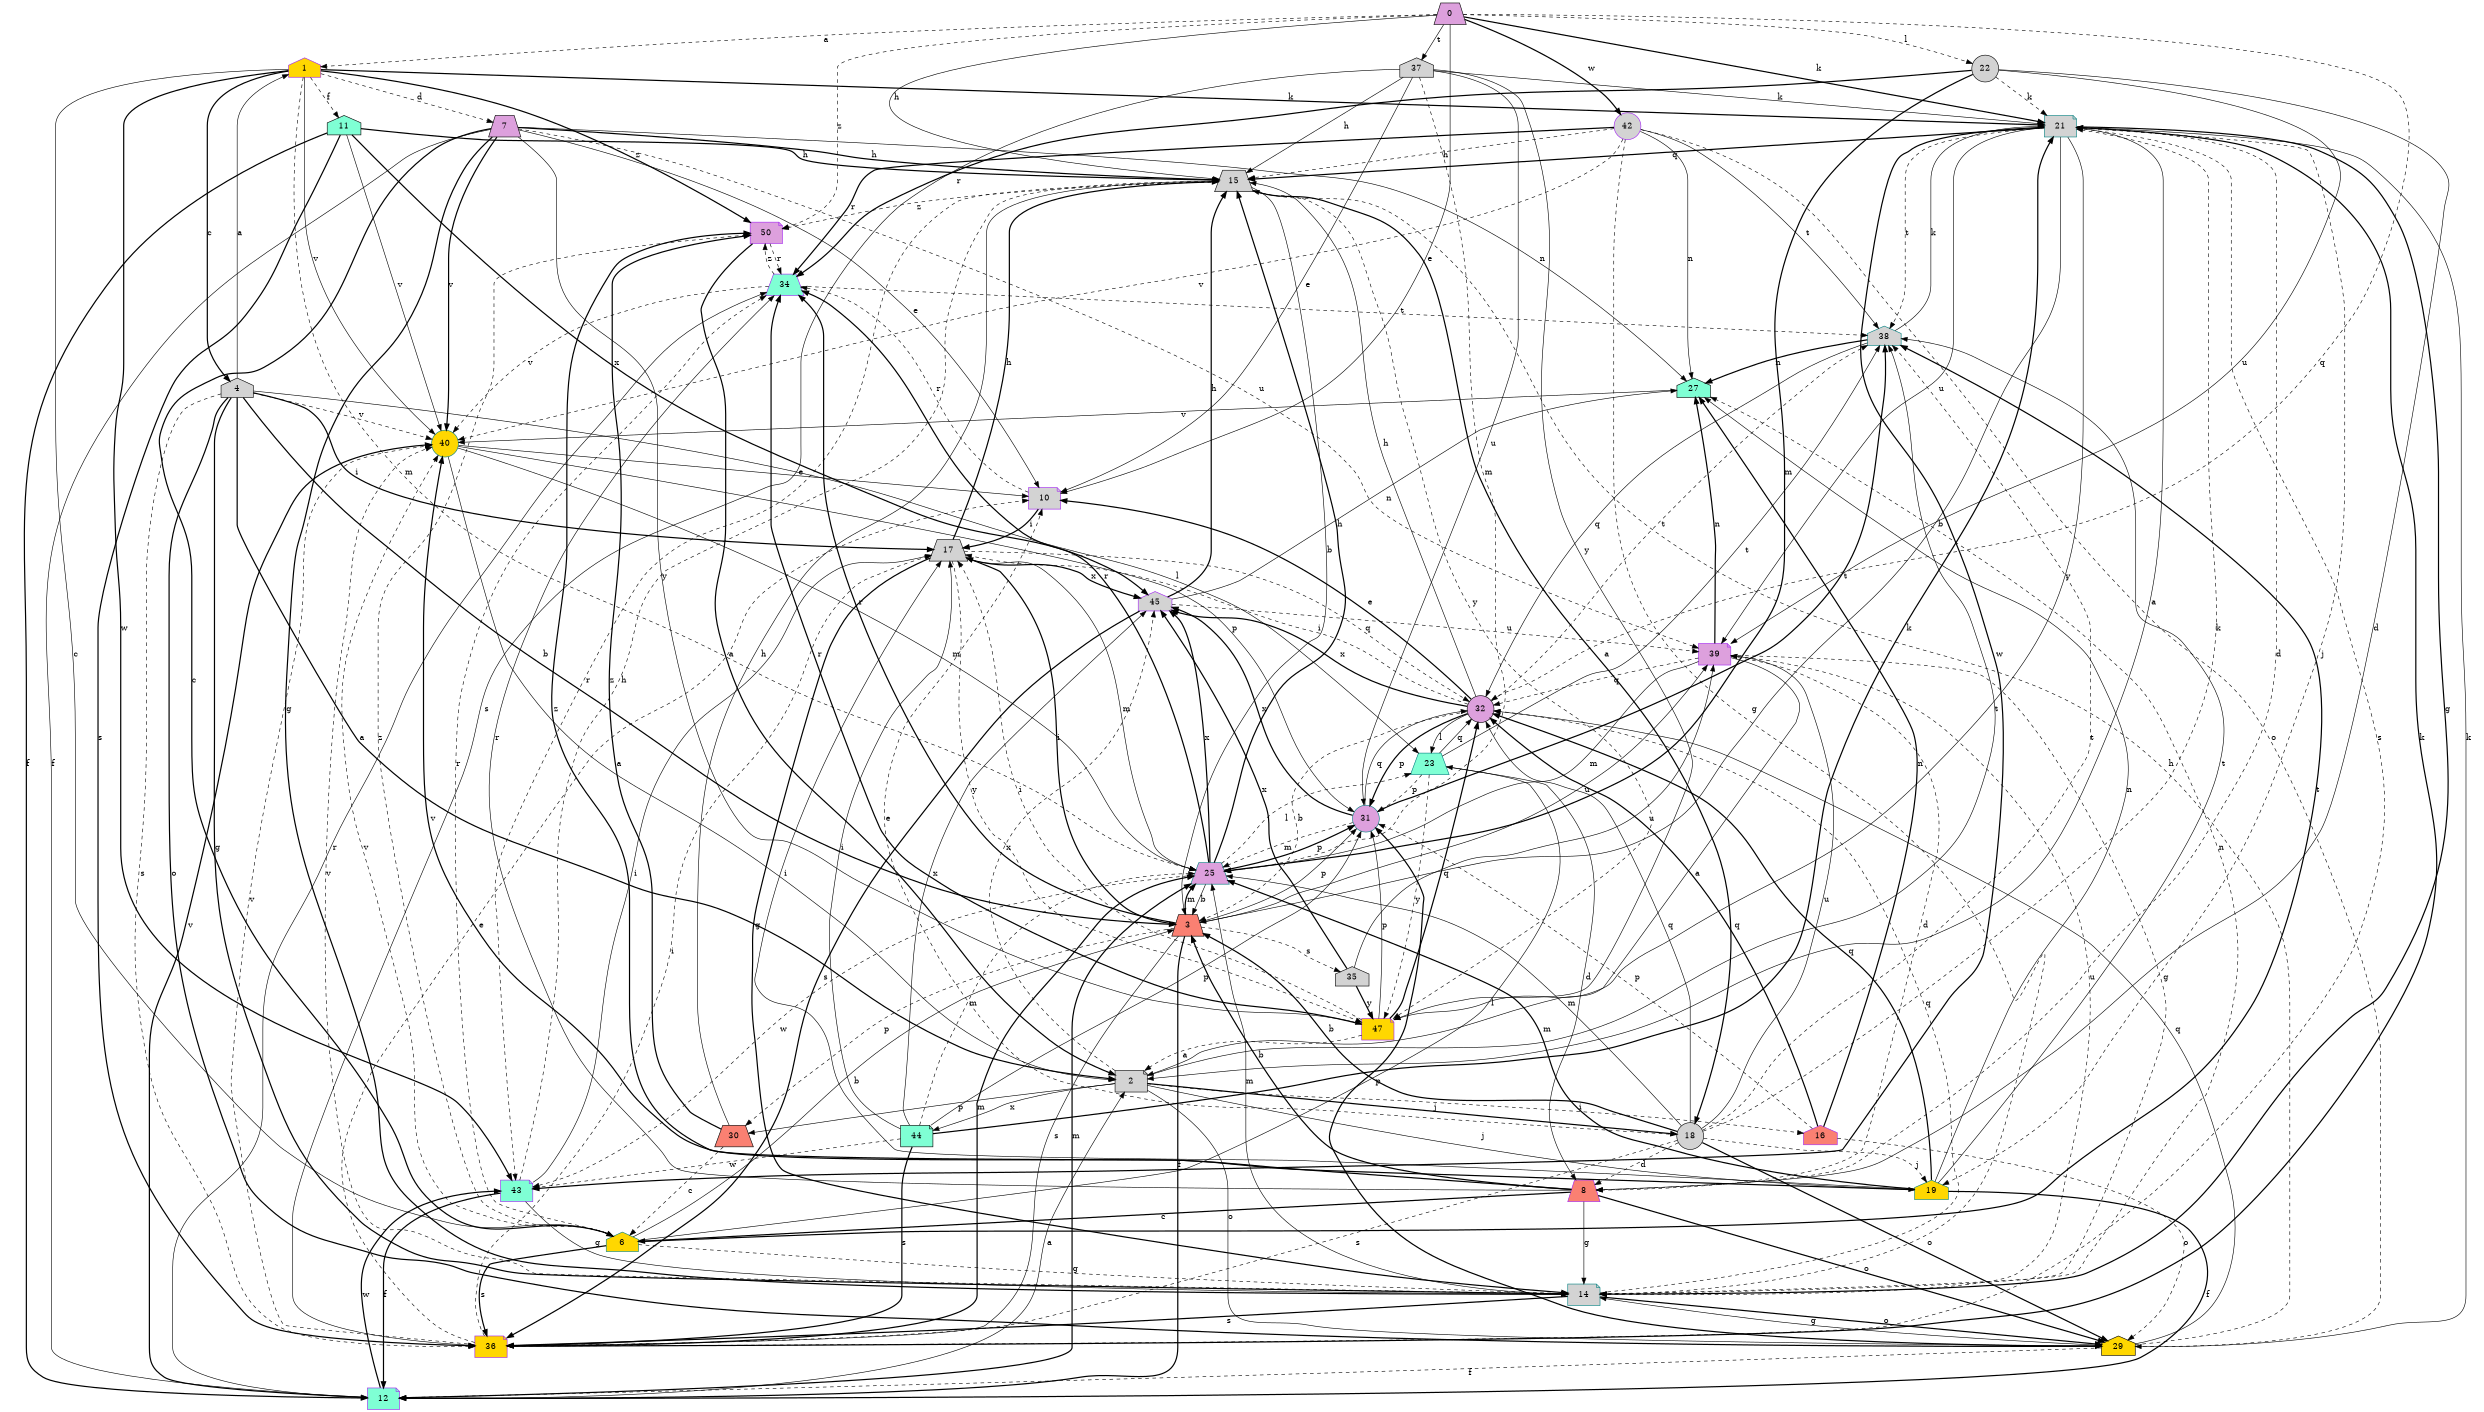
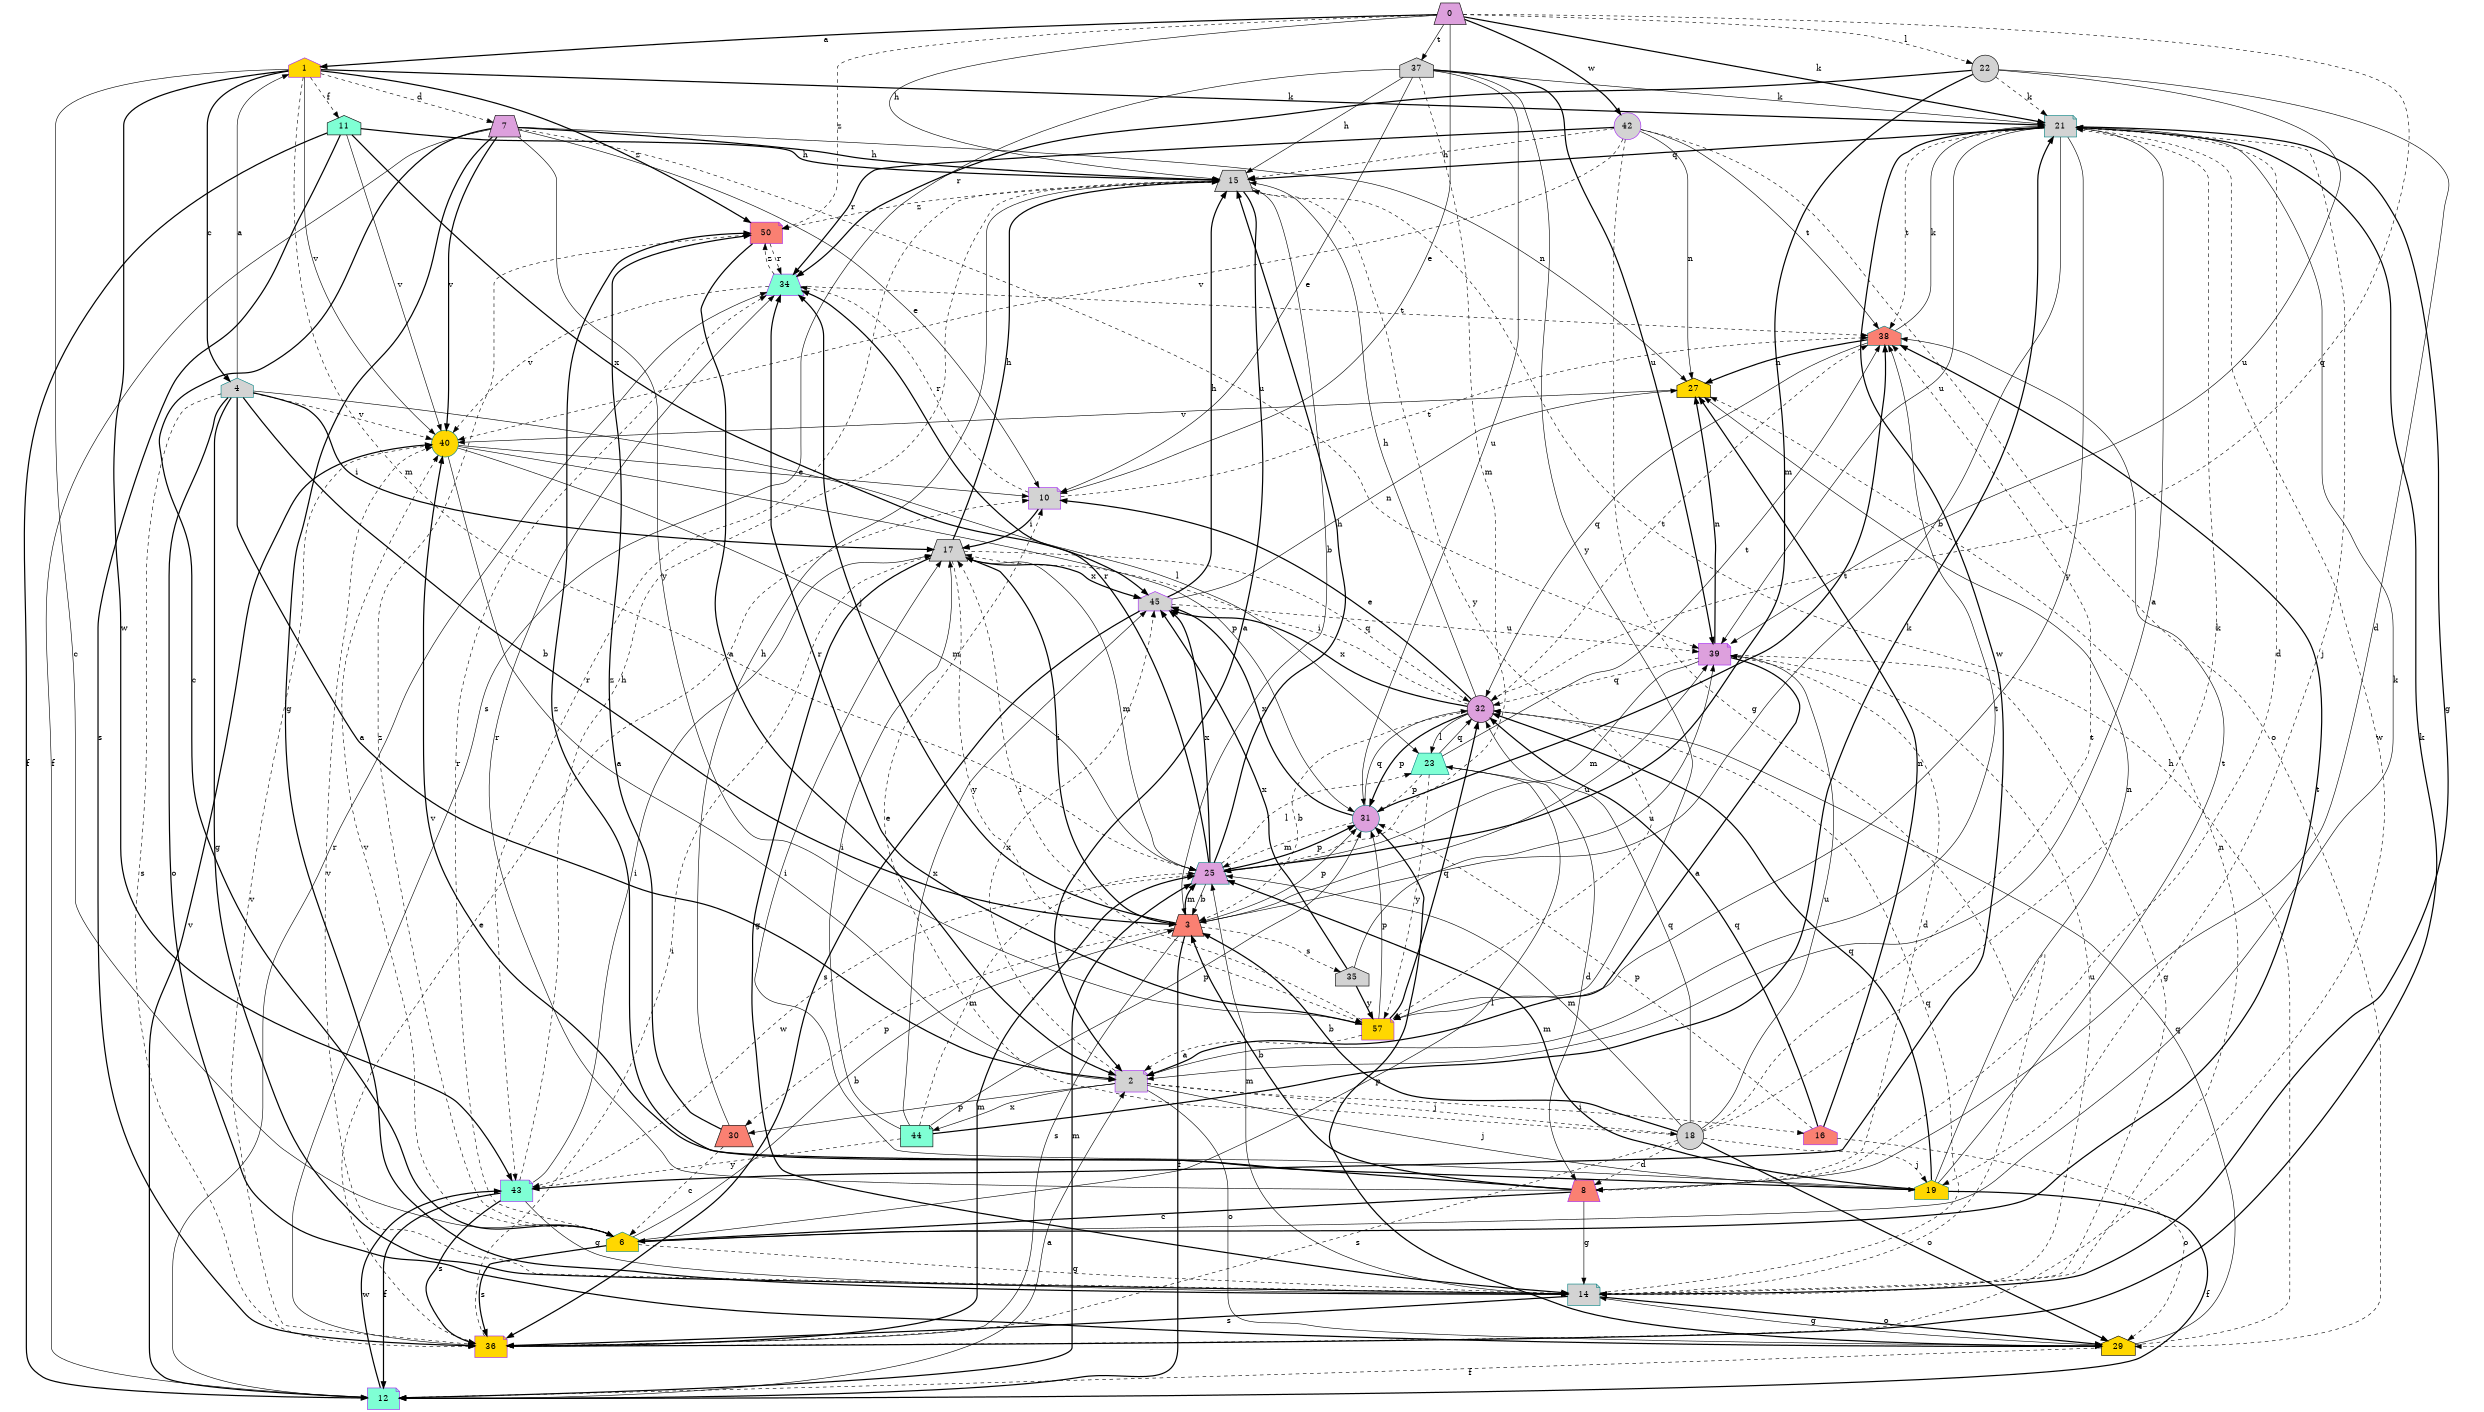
edge "0" -> "1": style dashed -> bold
node "50": fillcolor plum -> salmon
edge "37" -> "39": added, label "u"
node "38": fillcolor lightgrey -> salmon
node "4": color black -> teal
node "27": fillcolor aquamarine -> gold
edge "10" -> "38": added, label "t"
edge "3" -> "34": label "r" -> "j"
edge "15" -> "18": now "15" -> "2"
edge "21" -> "36": label "s" -> "w"
edge "29" -> "21": now "6" -> "21"
edge "39" -> "2": style solid -> bold
node "47": label "47" -> "57"
node "2": color black -> purple
edge "2" -> "18": style bold -> dashed
edge "44" -> "43": label "w" -> "y"
edge "8" -> "29": removed, label "o"
edge "44" -> "36": now "43" -> "36"
